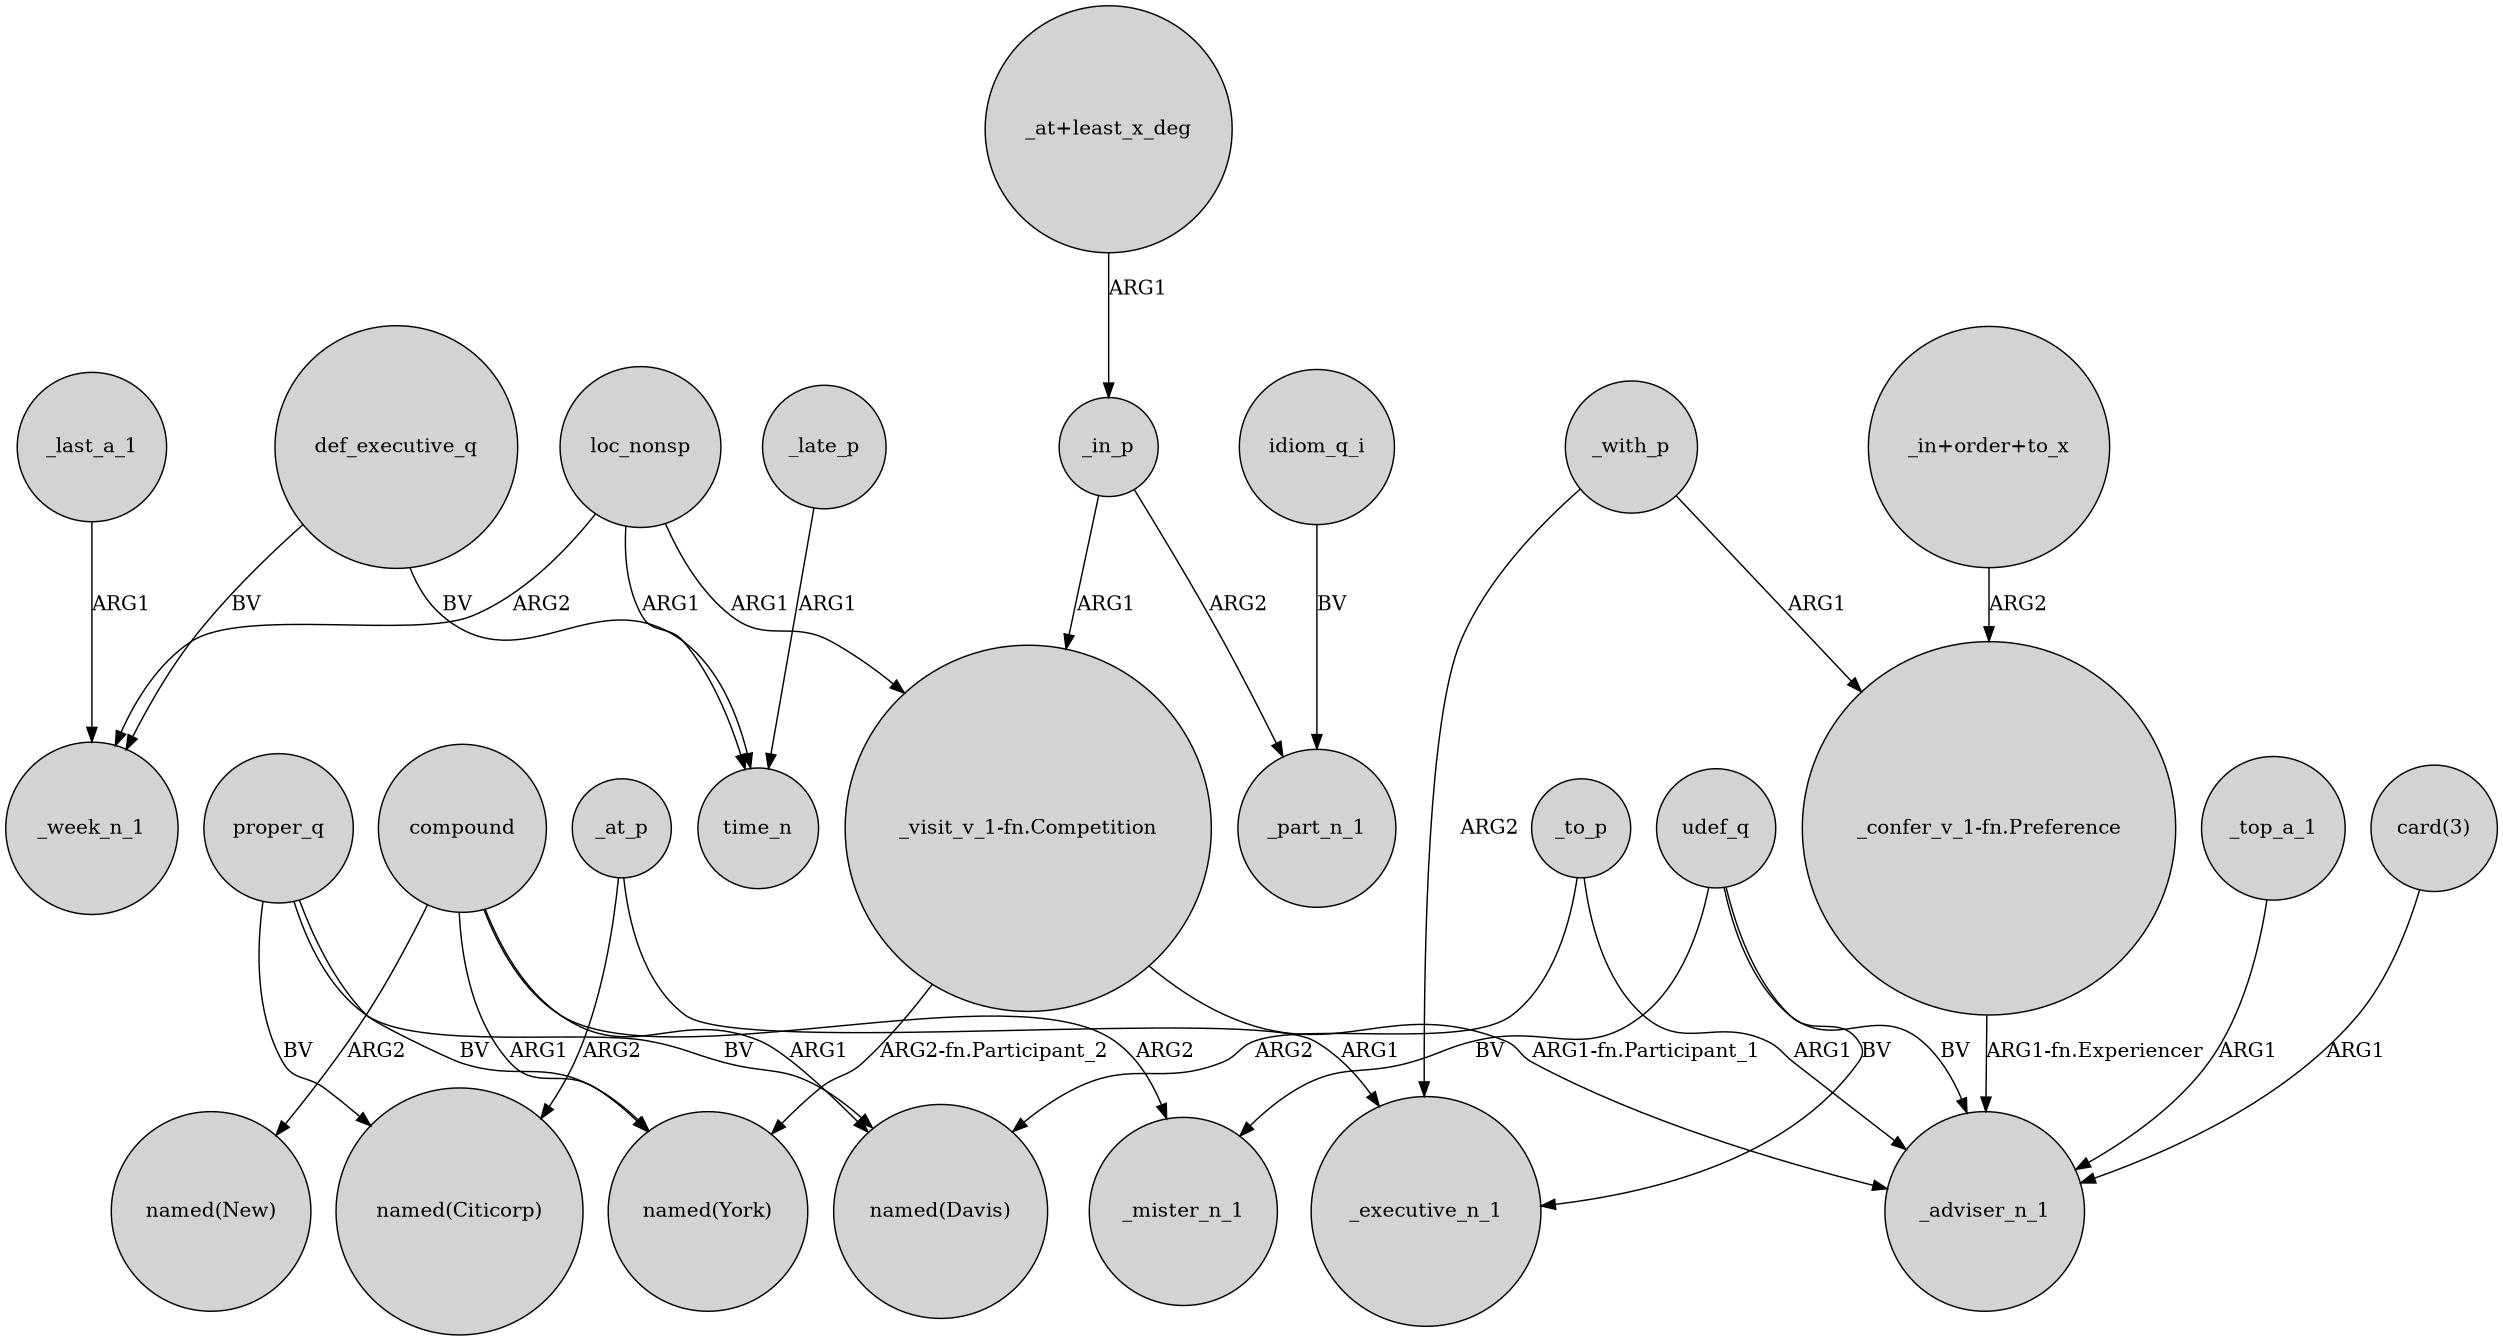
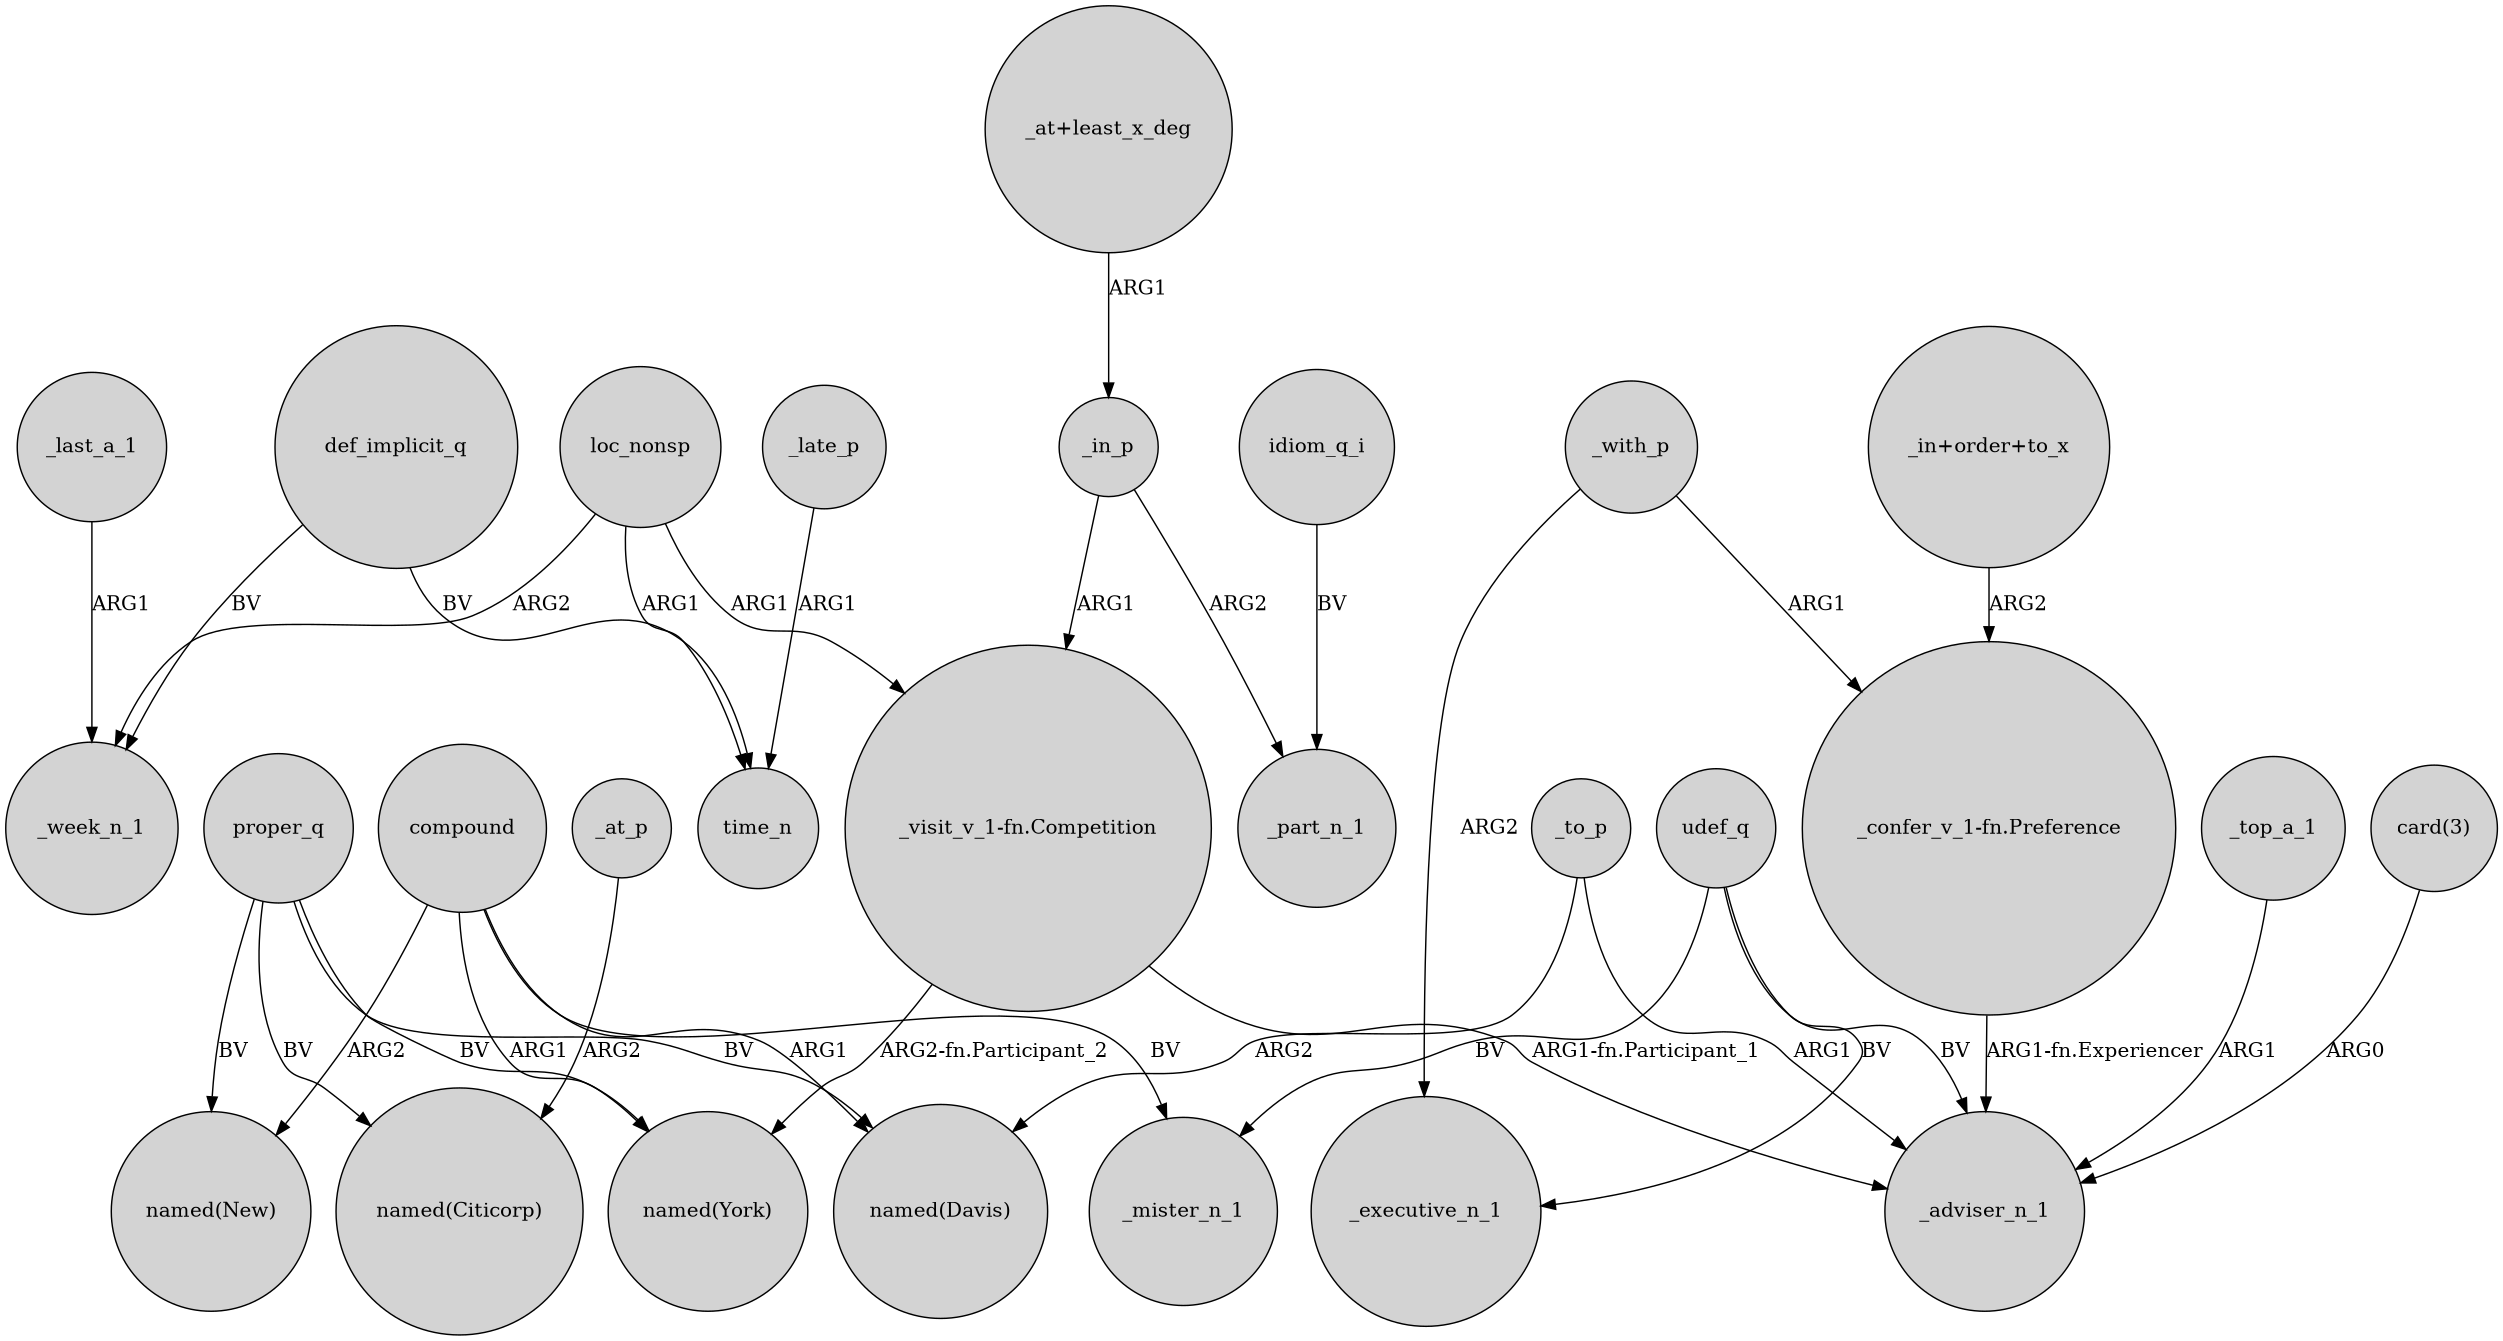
node "def_executive_q": label "def_executive_q" -> "def_implicit_q"
edge "proper_q" -> "named(New)": added, label "BV"
edge "_at_p" -> "_executive_n_1": removed, label "ARG1"
edge "compound" -> "_mister_n_1": label "ARG2" -> "BV"
edge "card(3)" -> "_adviser_n_1": label "ARG1" -> "ARG0"
